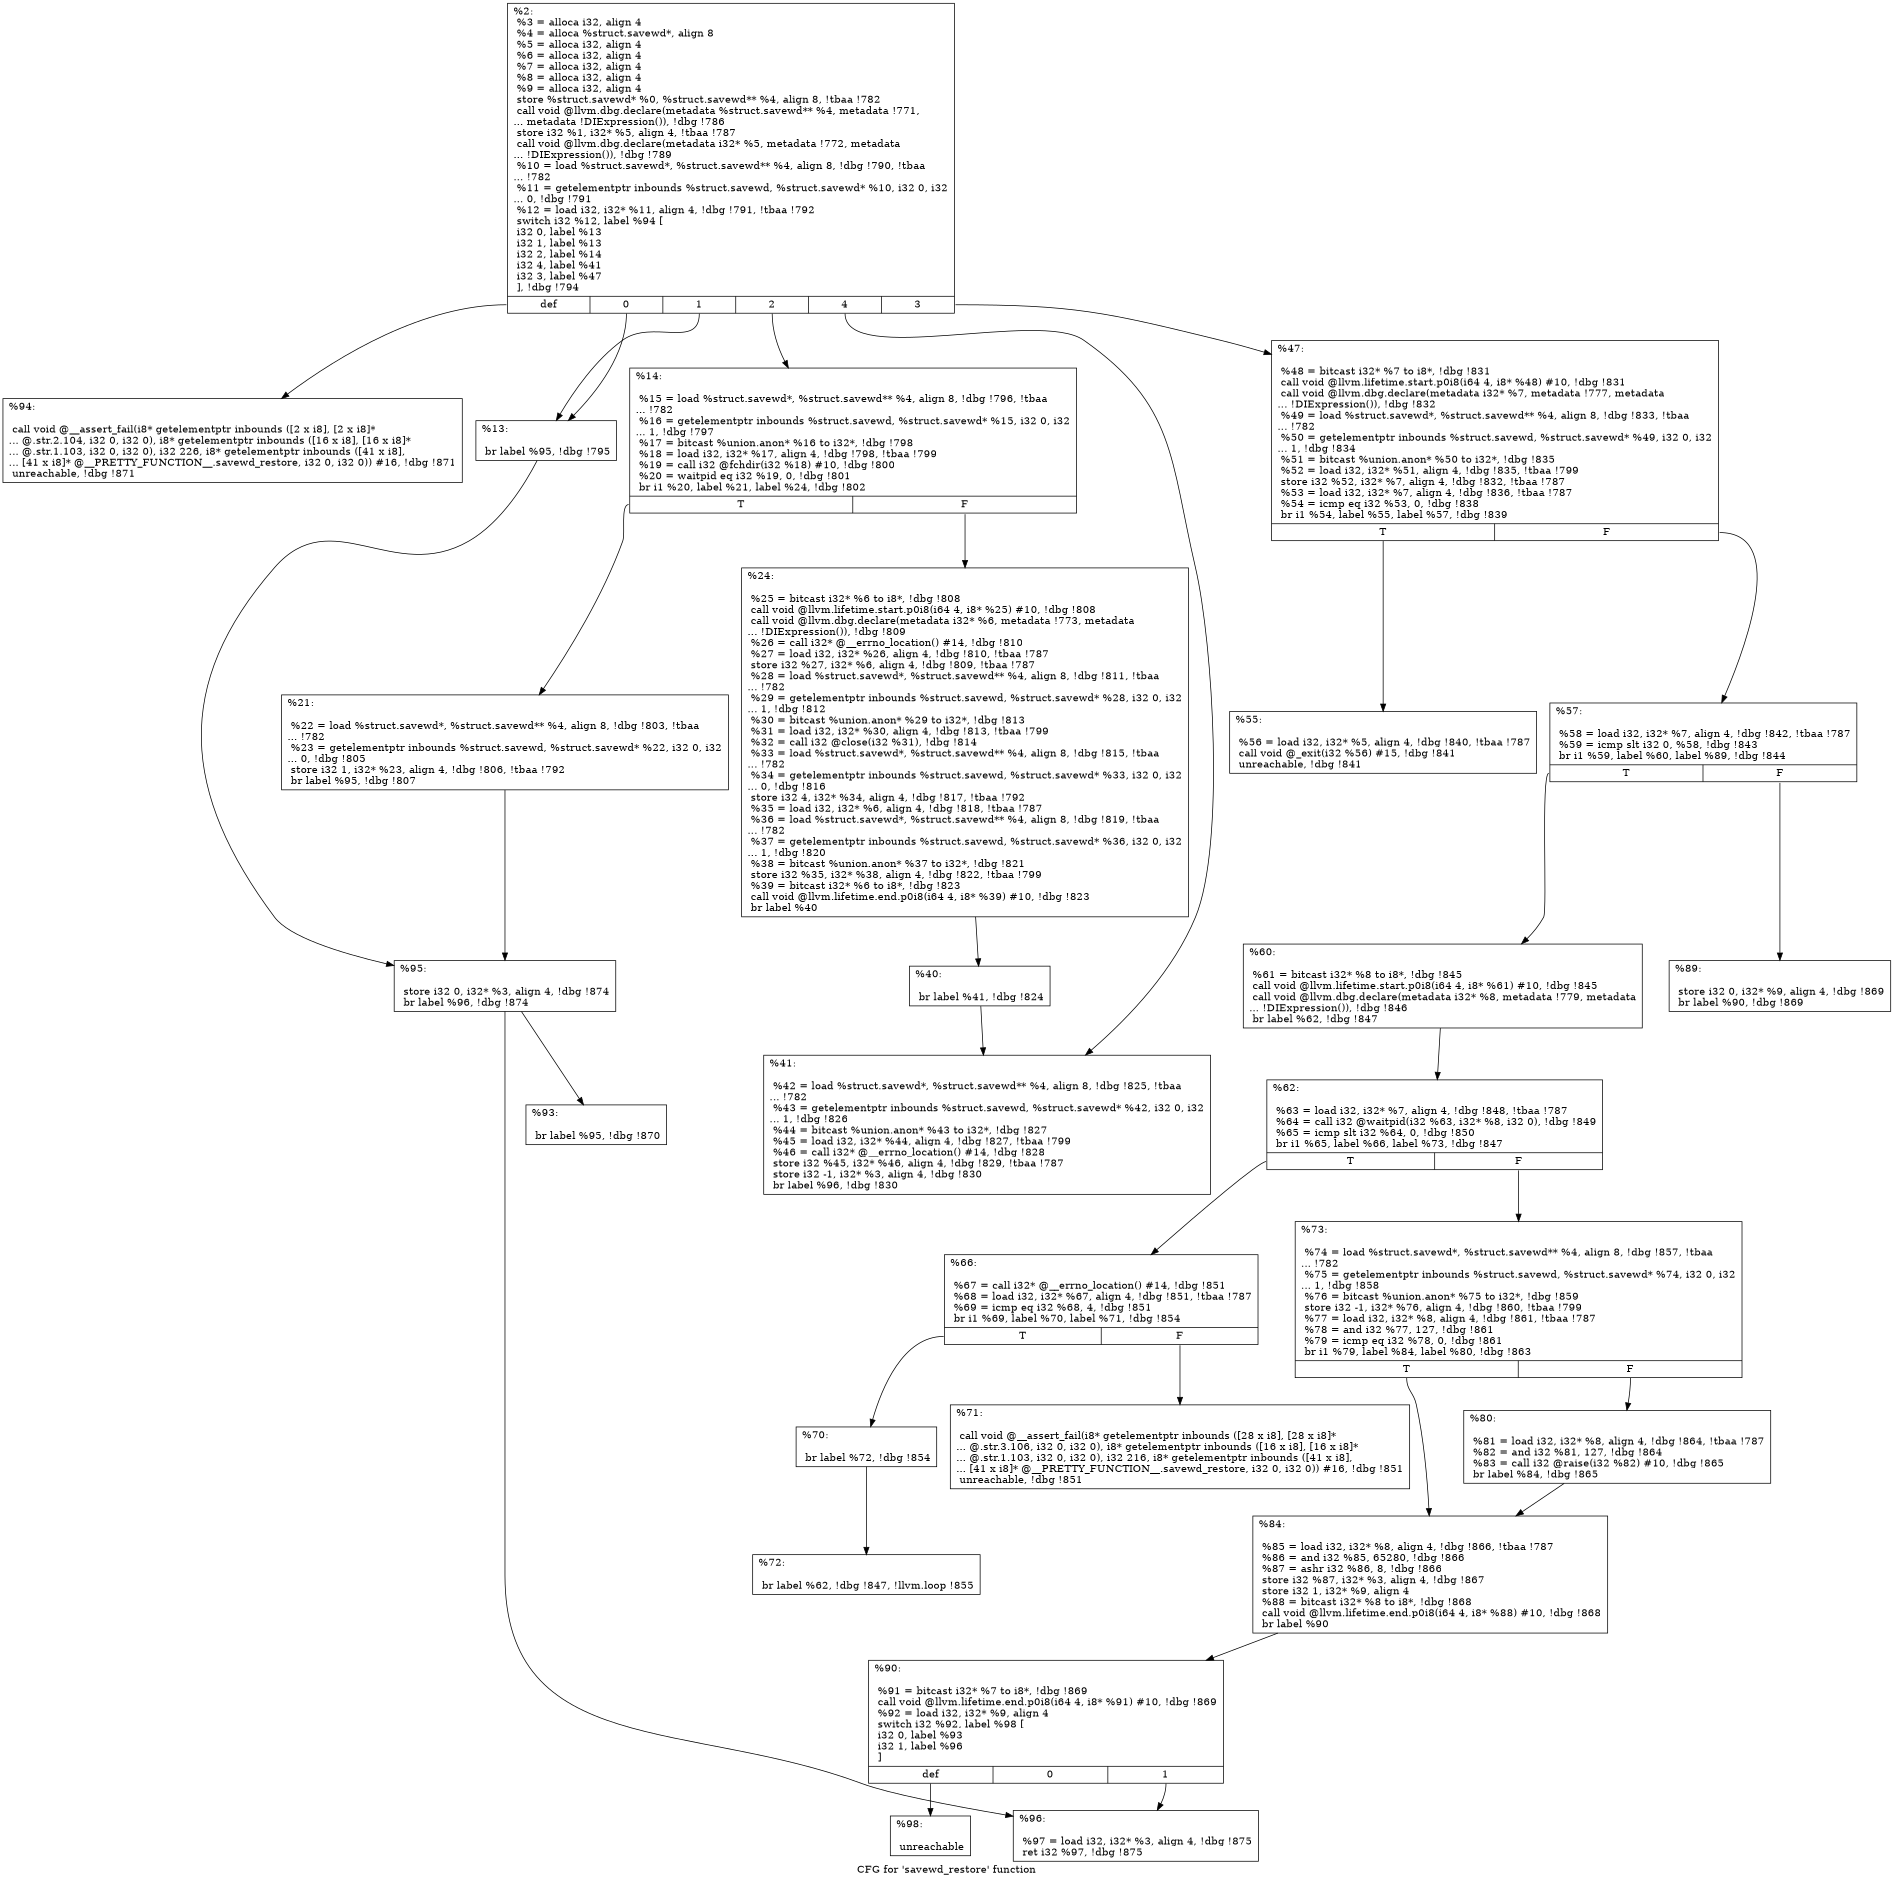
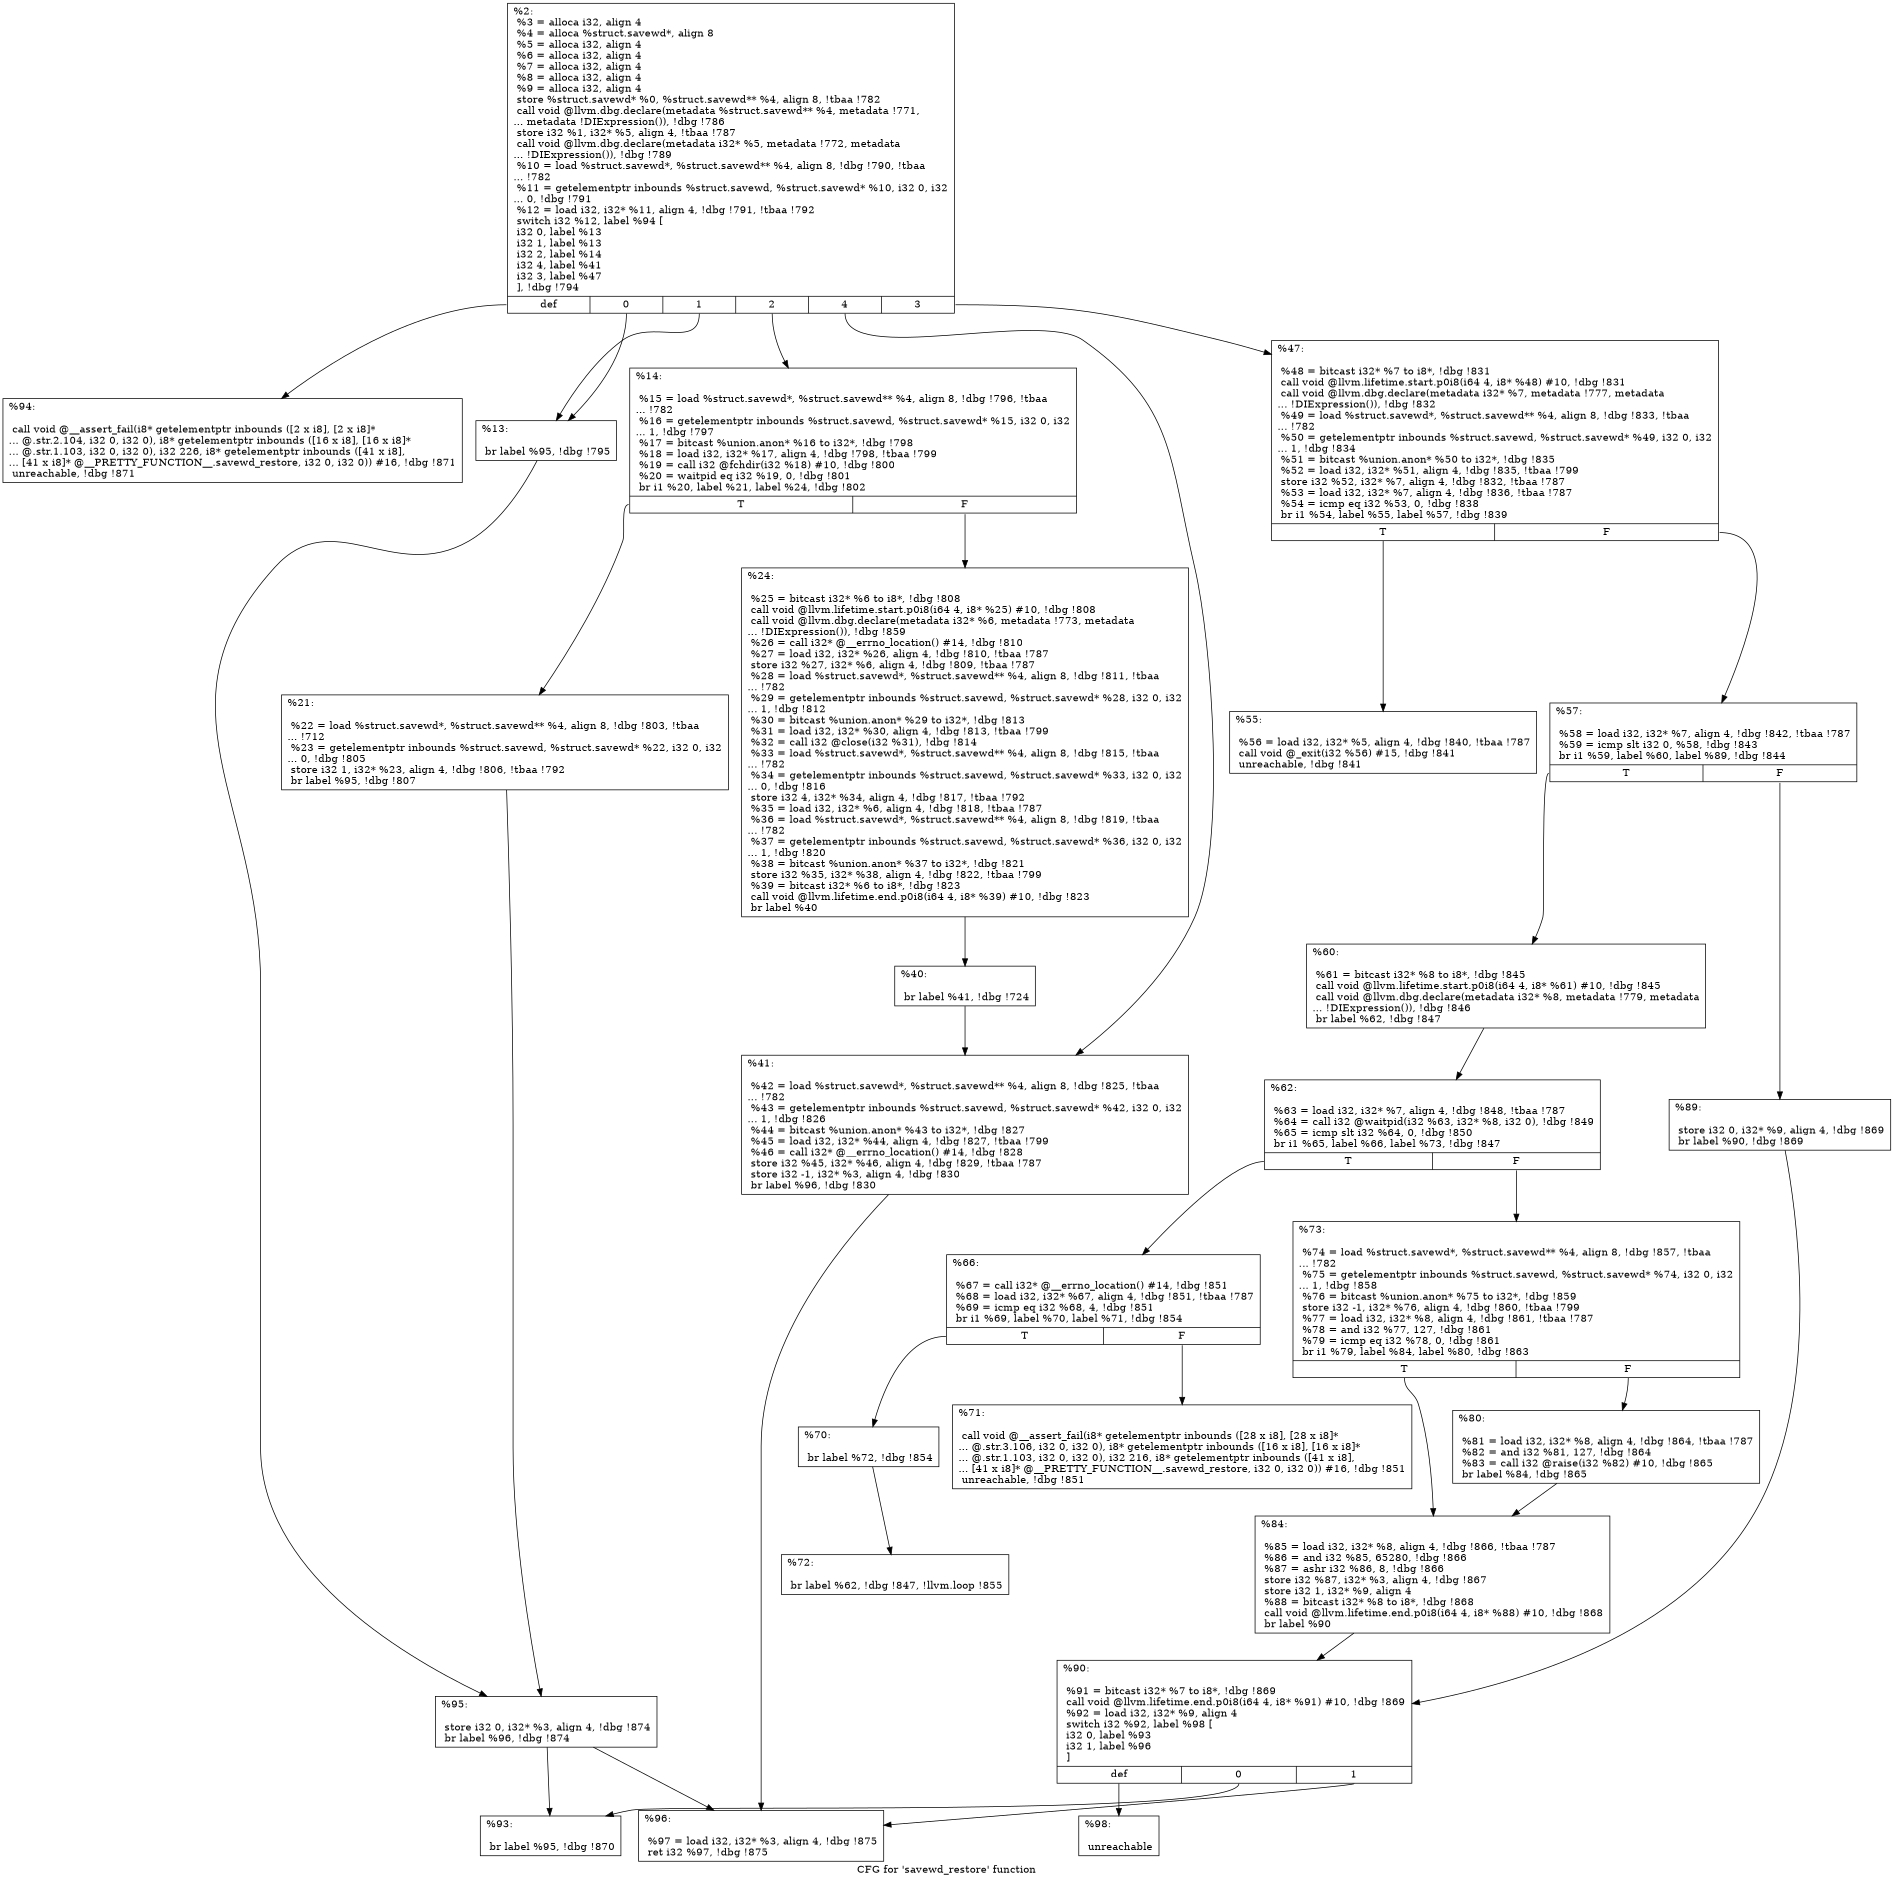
node "%24:": text "... !DIExpression()), !dbg !809" -> "... !DIExpression()), !dbg !859"
node "%21:": text "... !782" -> "... !712"
node "%40:": text "br label %41, !dbg !824" -> "br label %41, !dbg !724"
edge "%41:" -> "%96:": added
edge "%89:" -> "%90:": added
edge "%90:" -> "%93:": added
